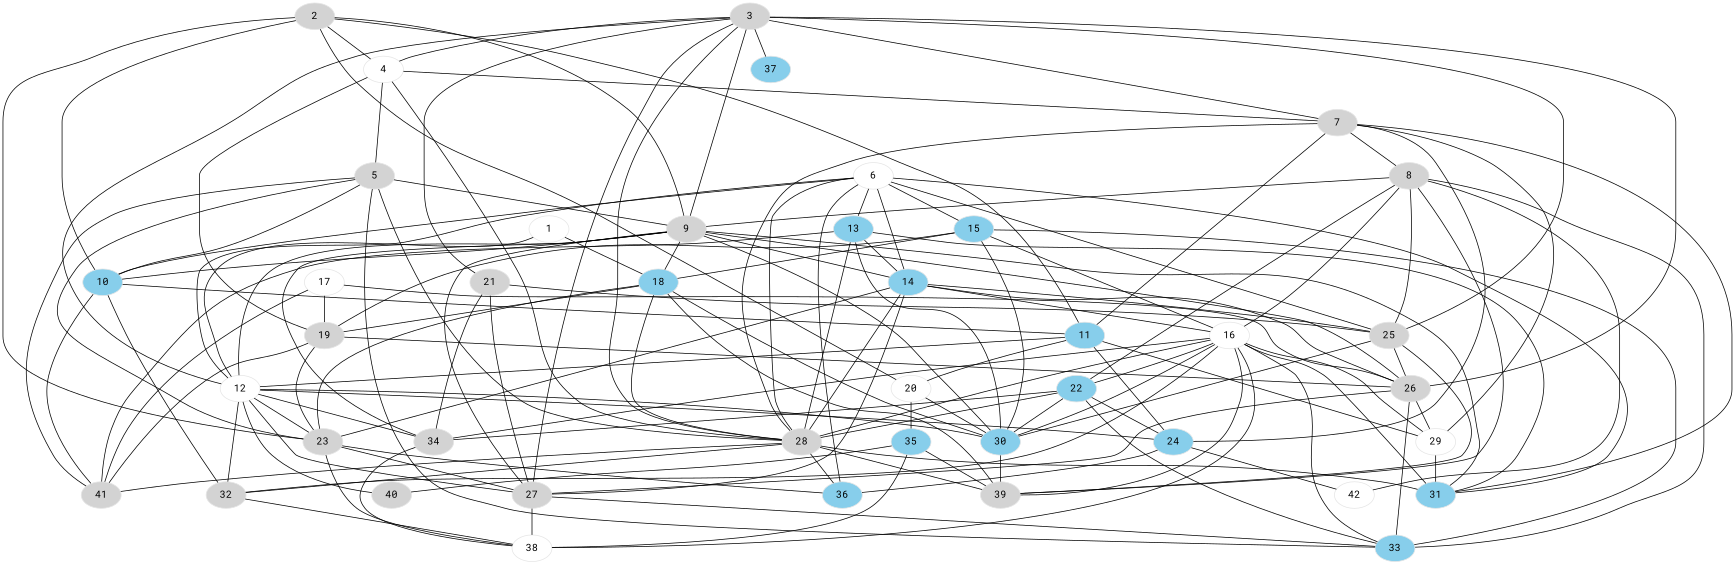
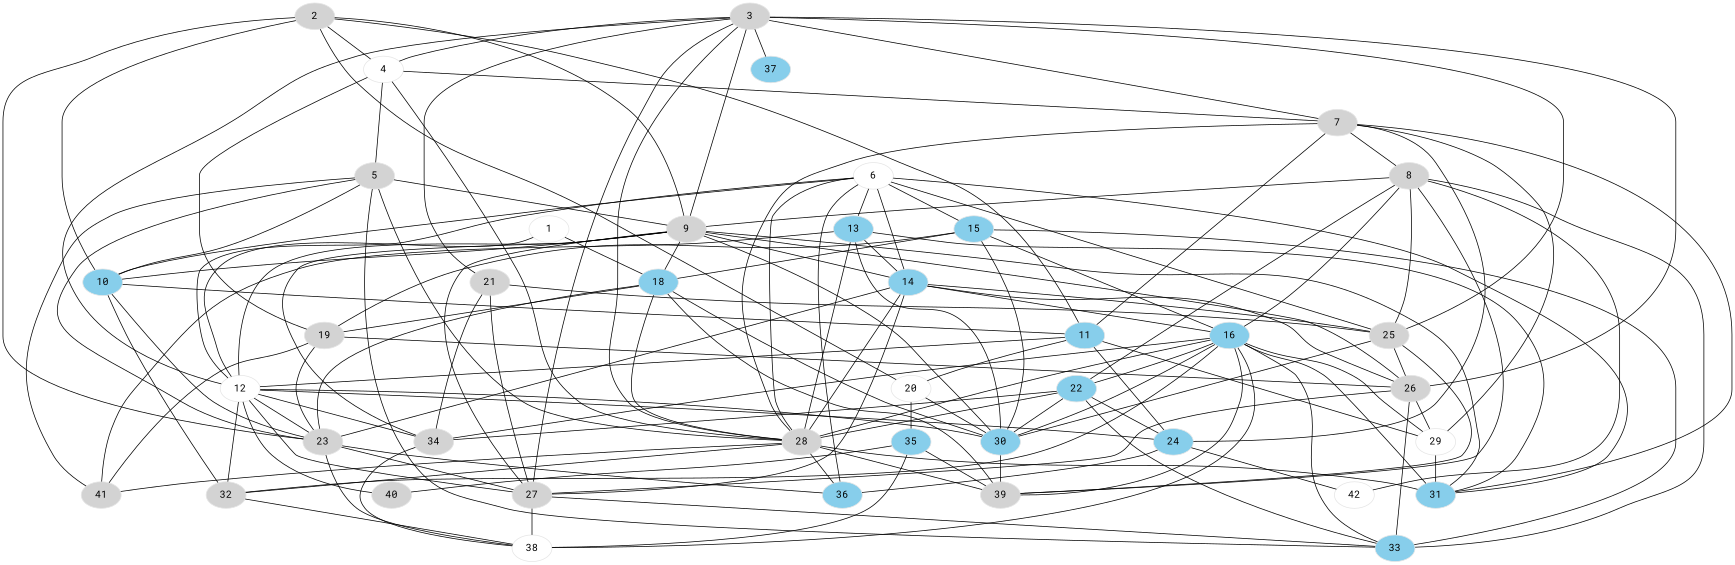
node "17": removed
node "16": fillcolor white -> skyblue
edge "10" -- "41": now "10" -- "23"
